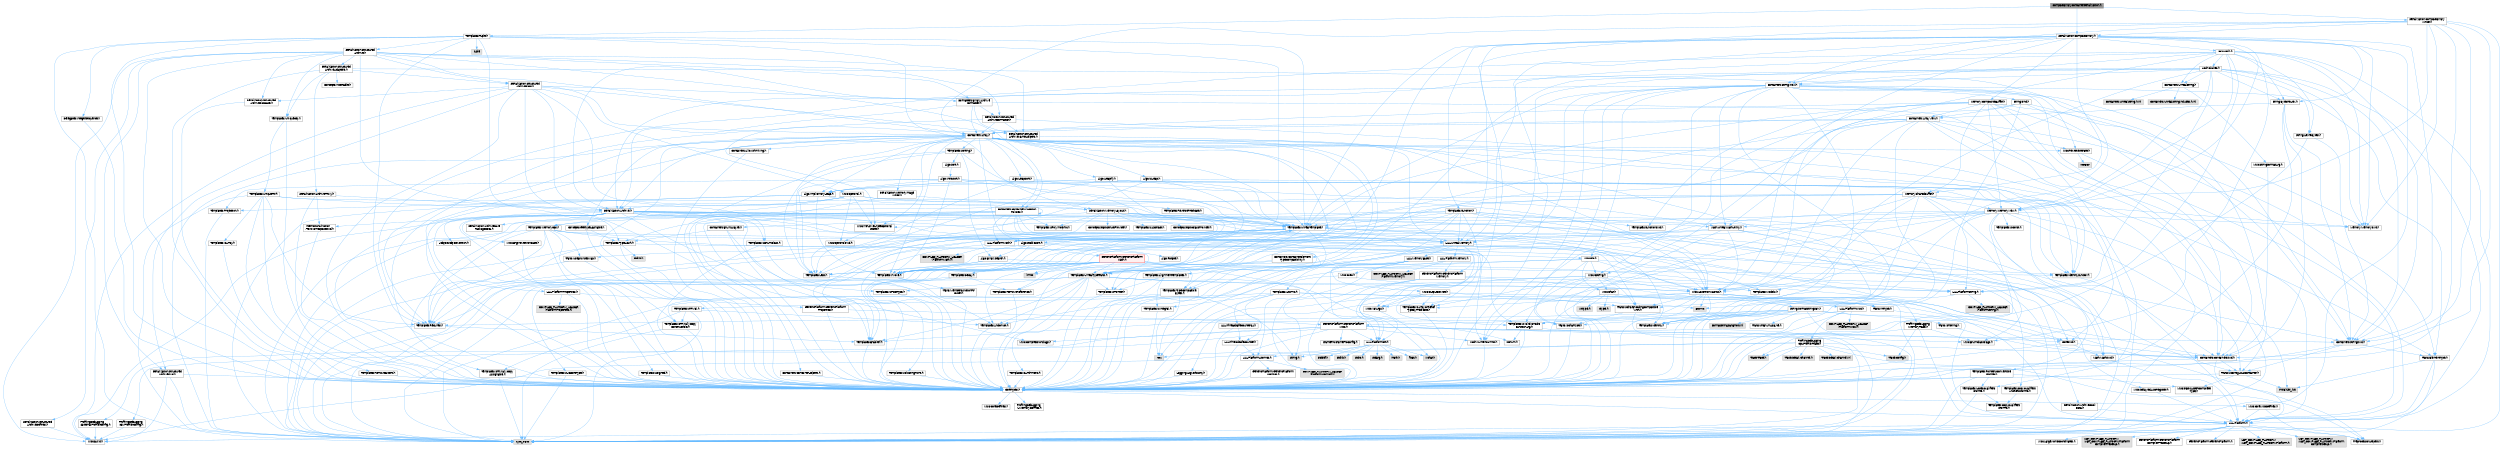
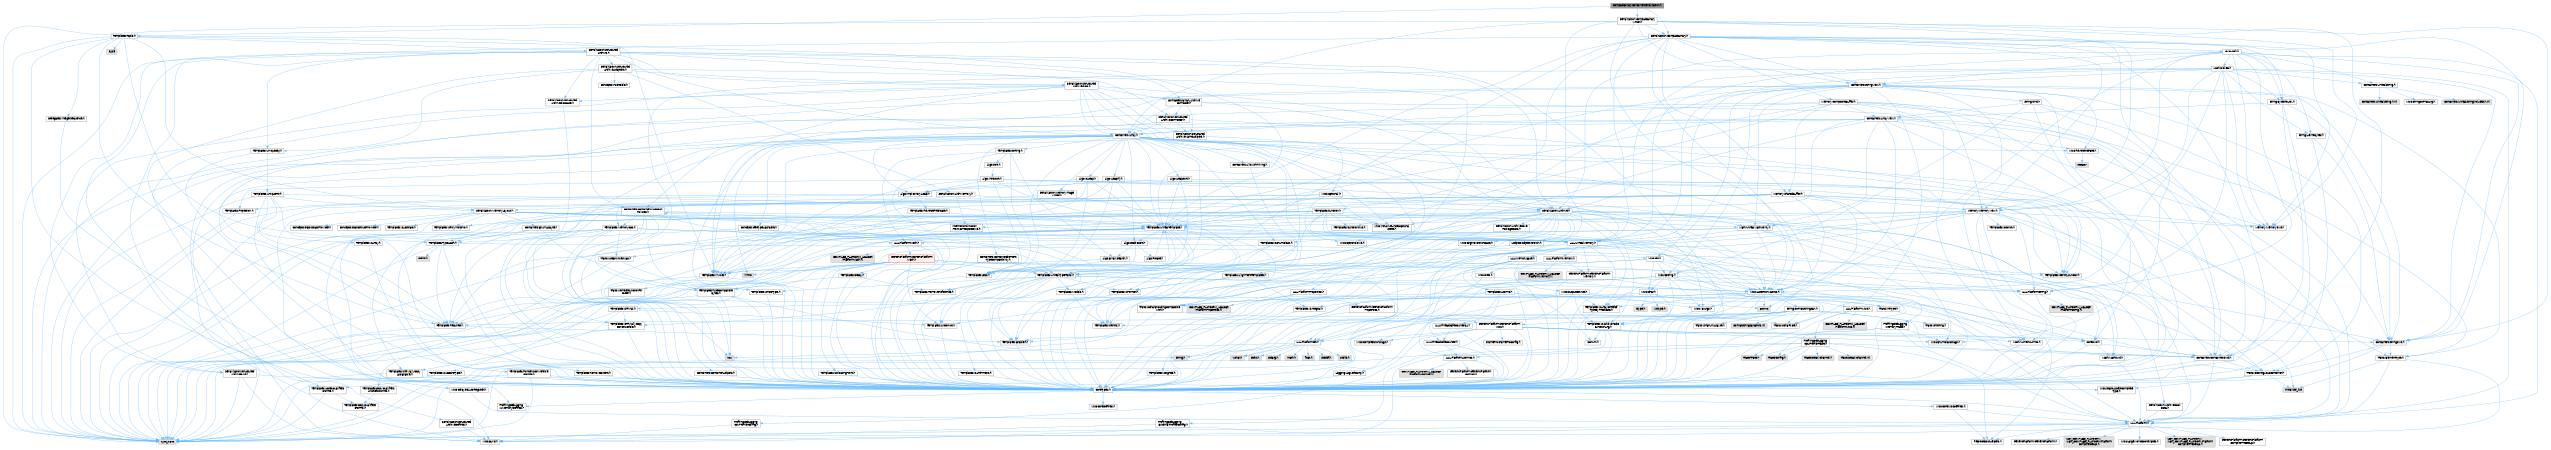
edge "Serialization/Structured Archive.h" -> "Serialization/Structured ArchiveNameHelpers.h": removed
edge "Misc/StringFormatArg.h" -> "Containers/ContainersFwd.h": removed
edge "Memory/SharedBuffer.h" -> "CoreTypes.h": now "Memory/SharedBuffer.h" -> "ProfilingDebugging /UMemoryDefines.h"
node "UBT_COMPILED_PLATFORM /UBT_COMPILED_PLATFORMPlatform.h": removed
